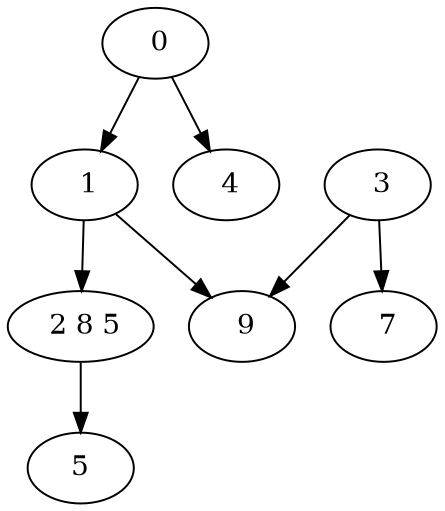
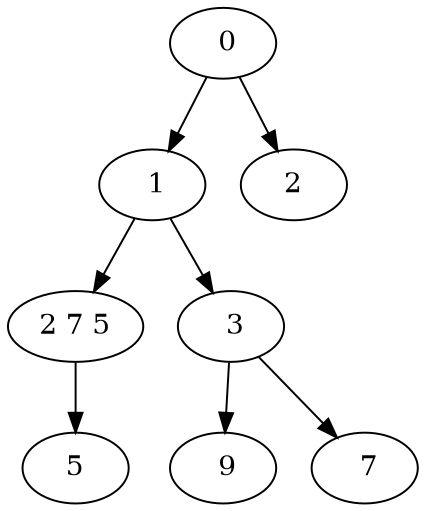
node "4": label "4" -> "2"
edge "1" -> "9": now "1" -> "3"
node "2 8 5": label "2 8 5" -> "2 7 5"
